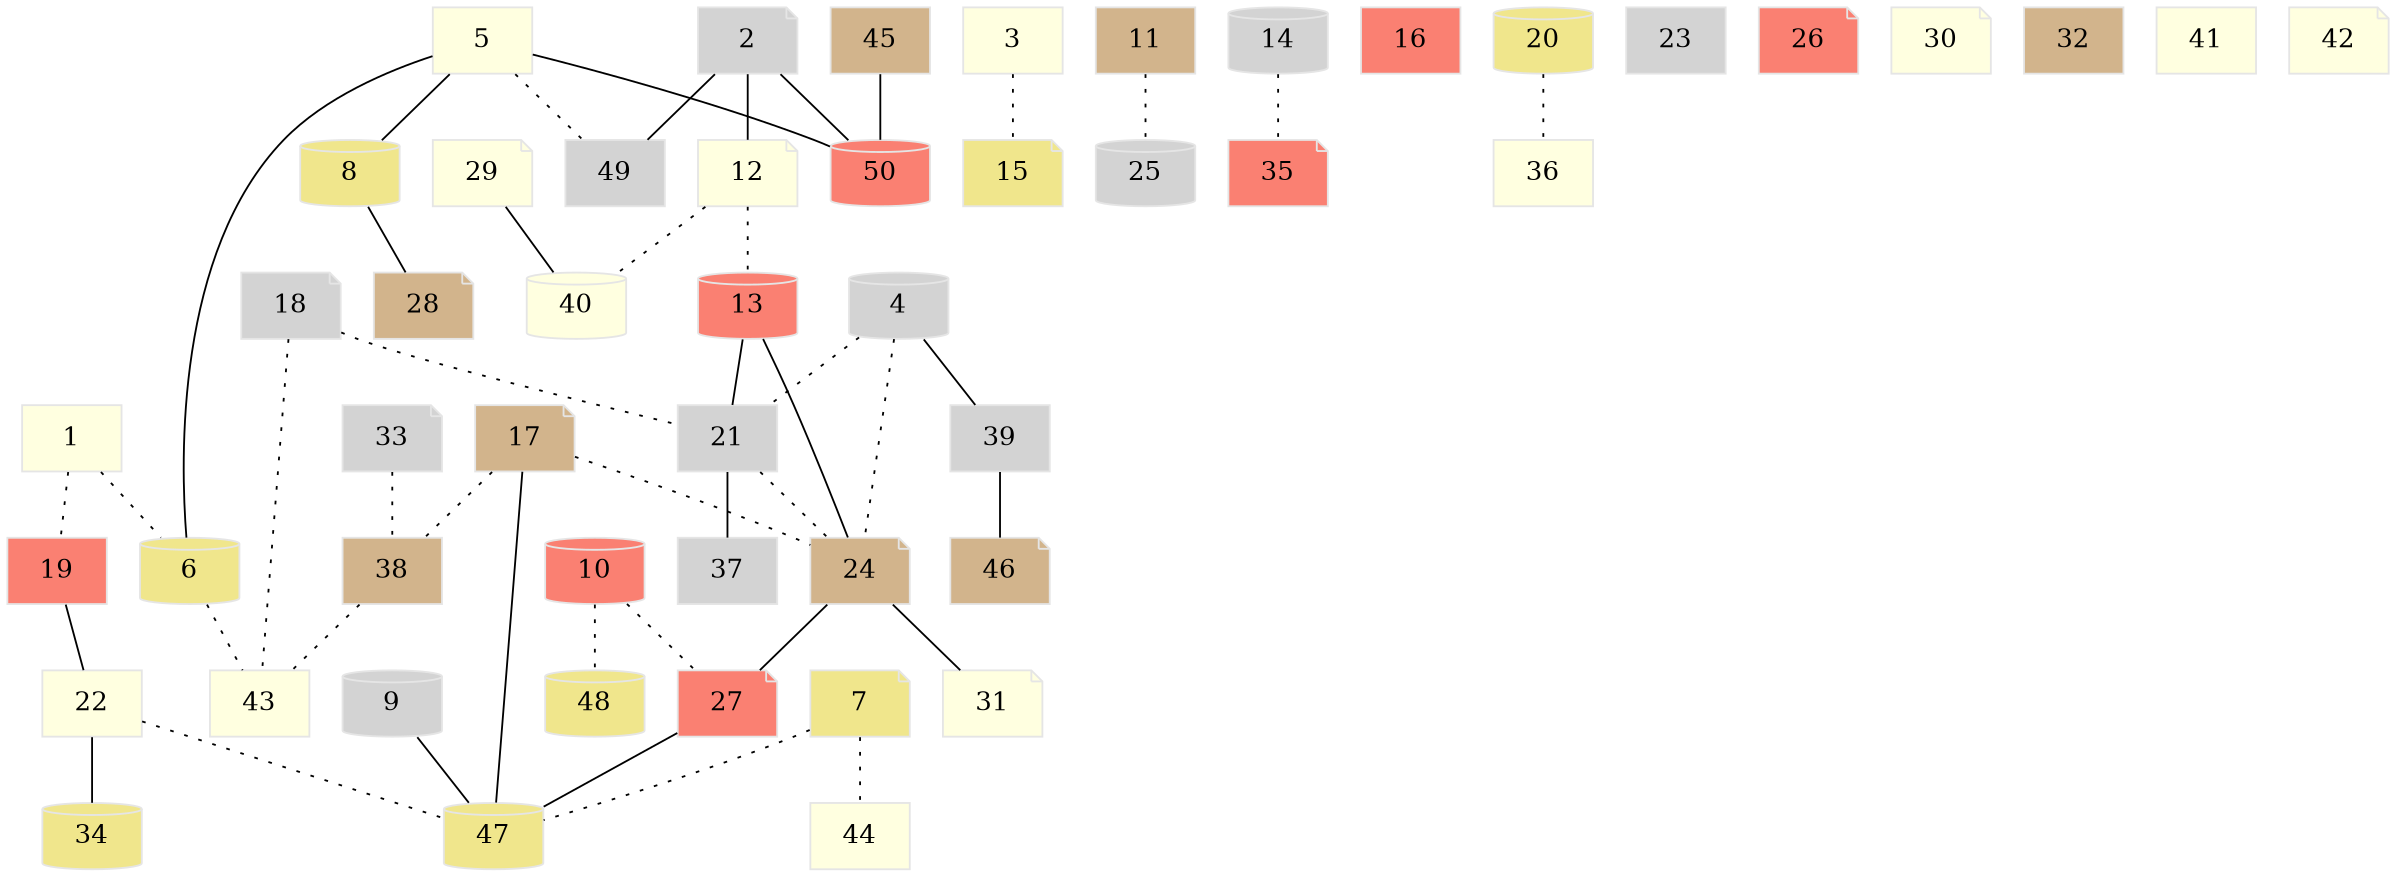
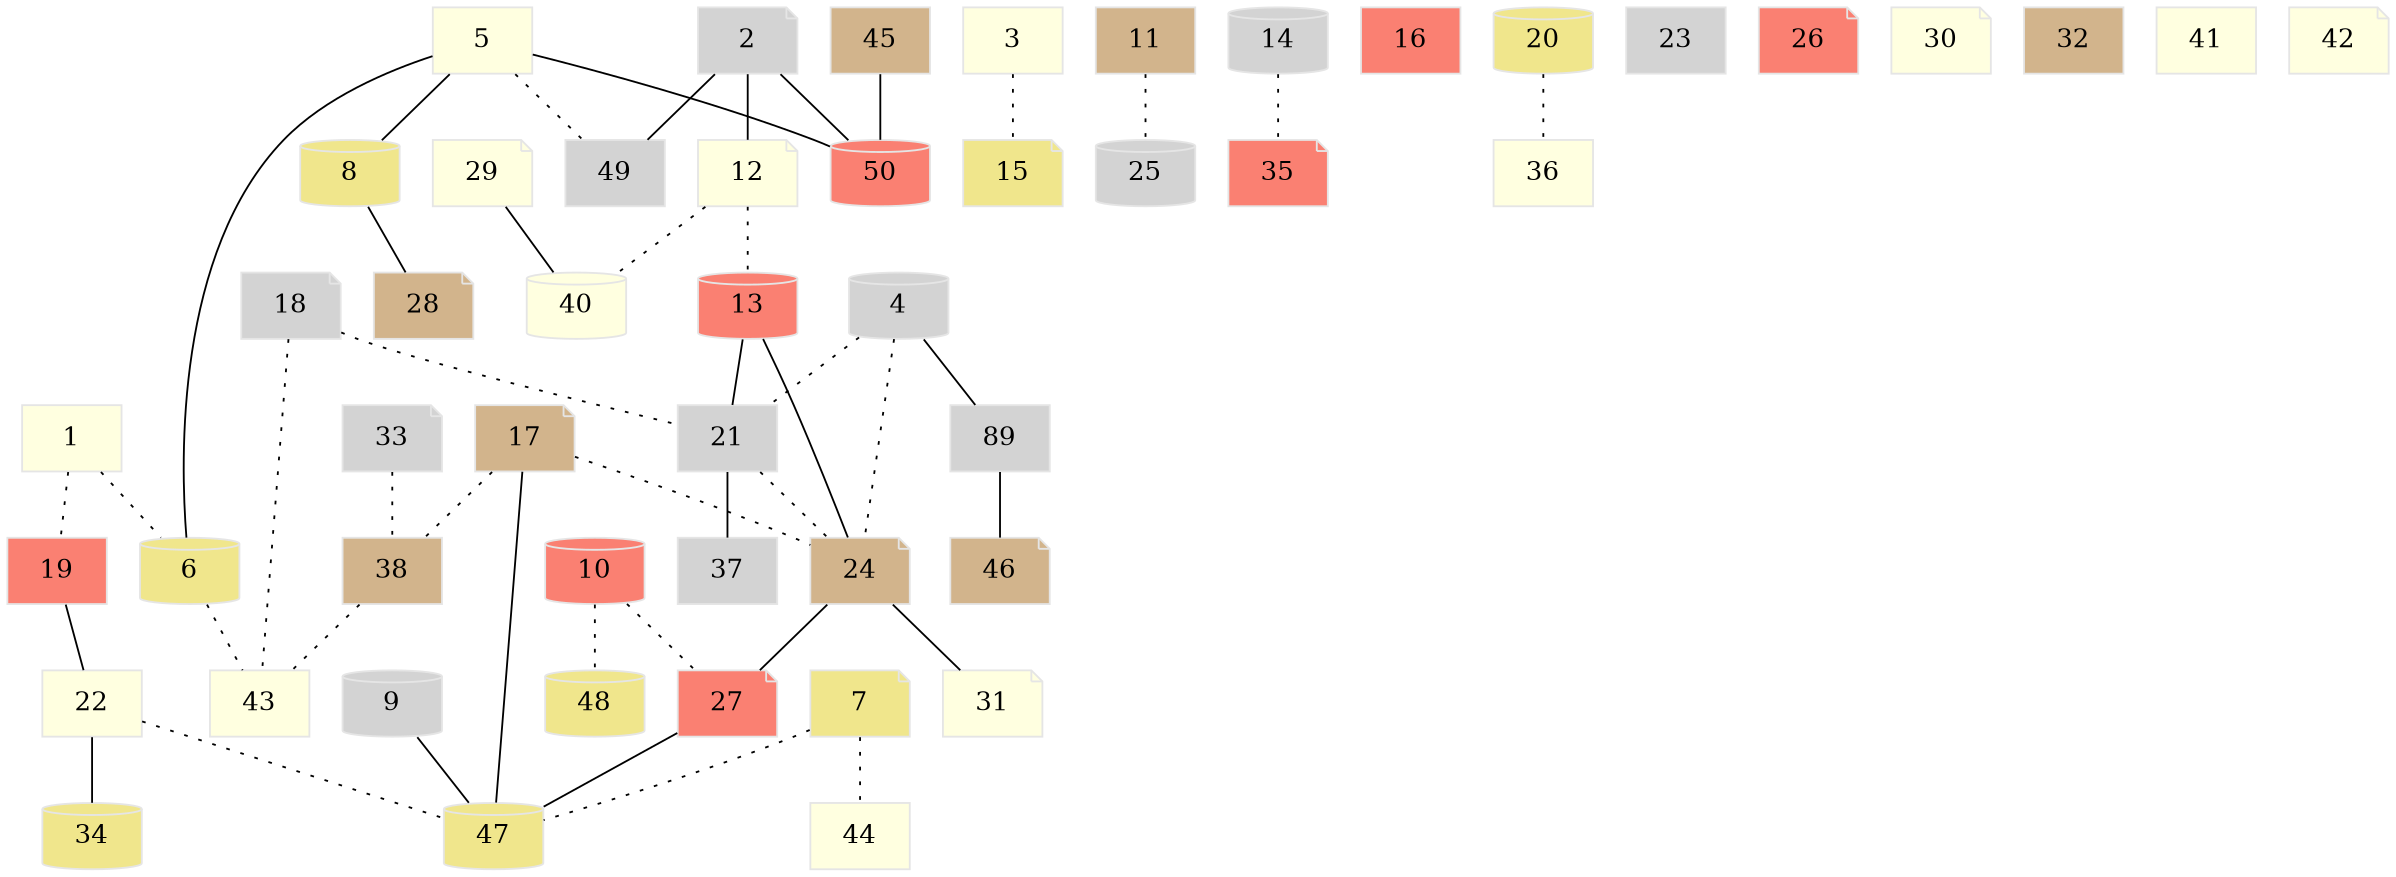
node "39": label "39" -> "89"
